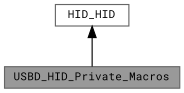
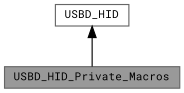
node "HID_HID": label "HID_HID" -> "USBD_HID"
